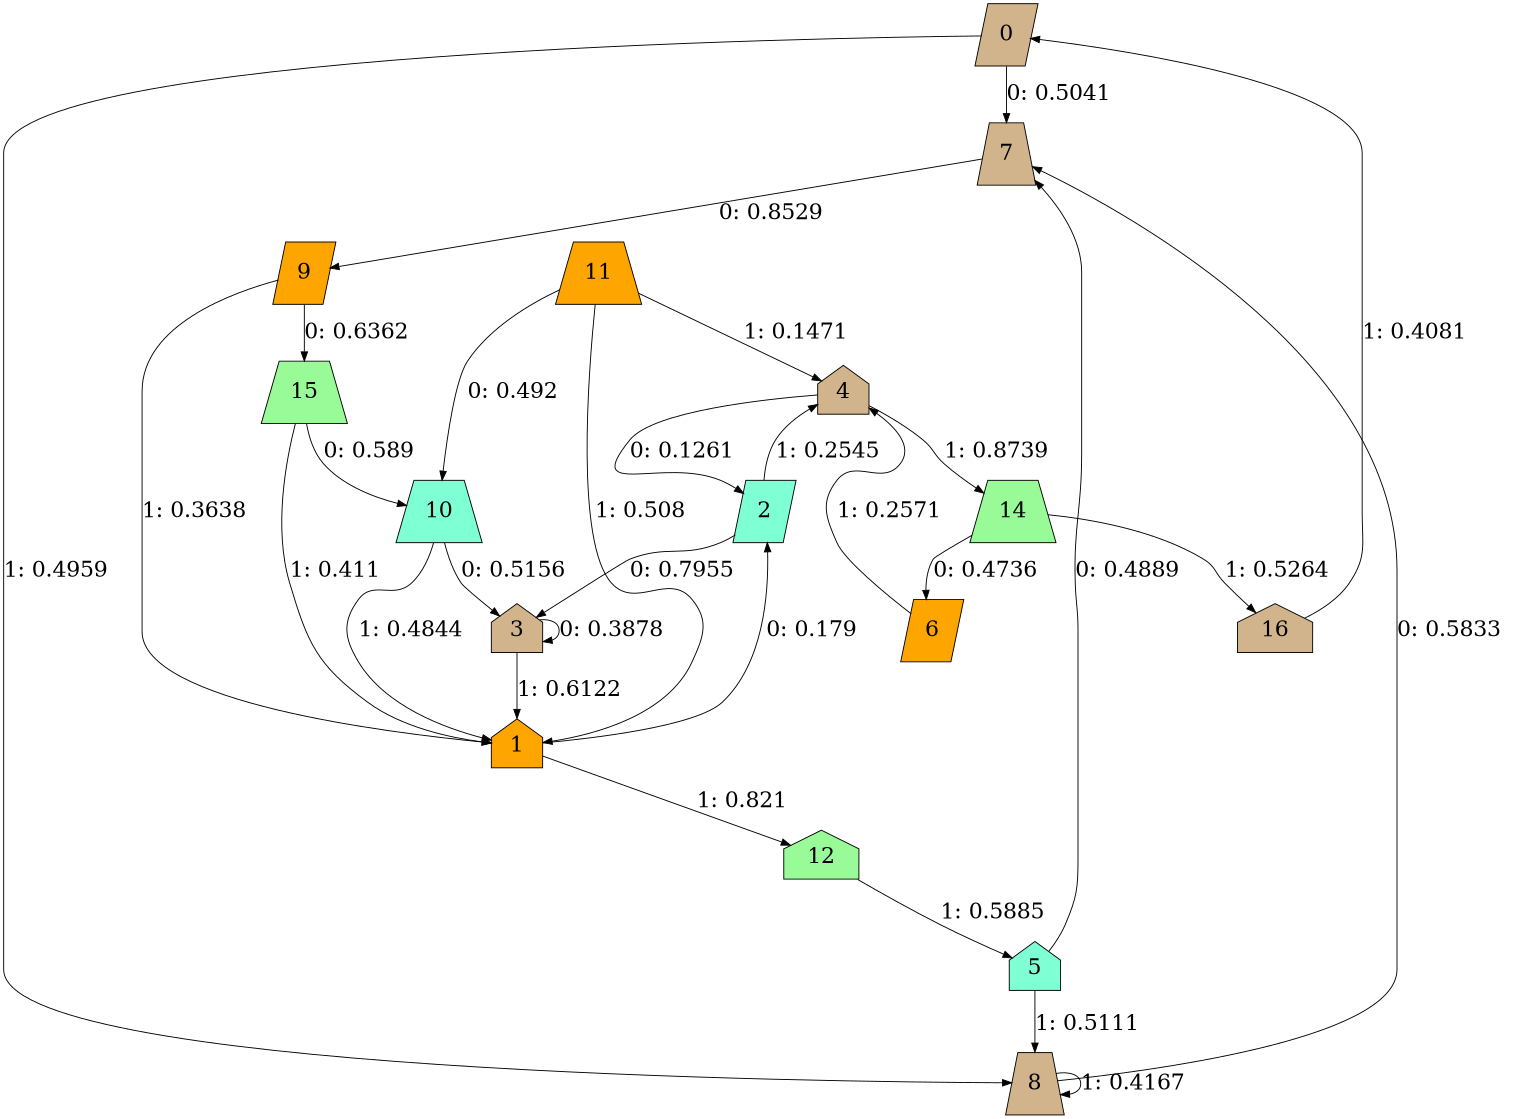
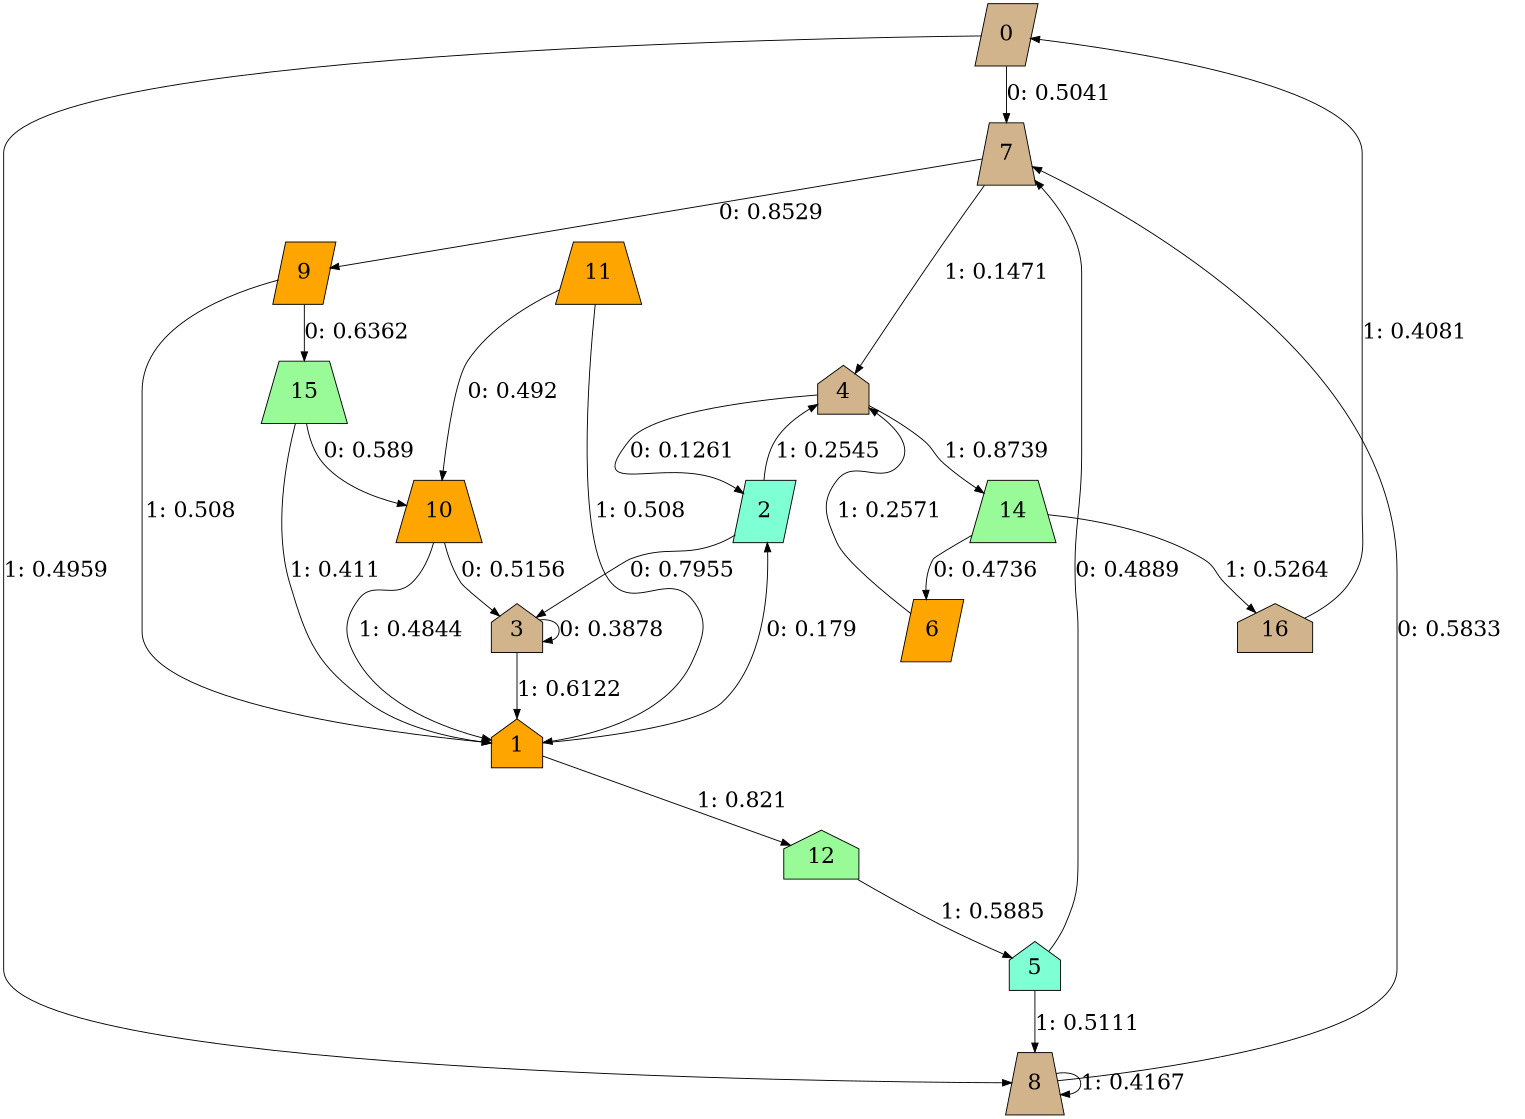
edge "11" -> "4": now "7" -> "4"
edge "9" -> "1": label "1: 0.3638   " -> "1: 0.508    "
node "10": fillcolor aquamarine -> orange
